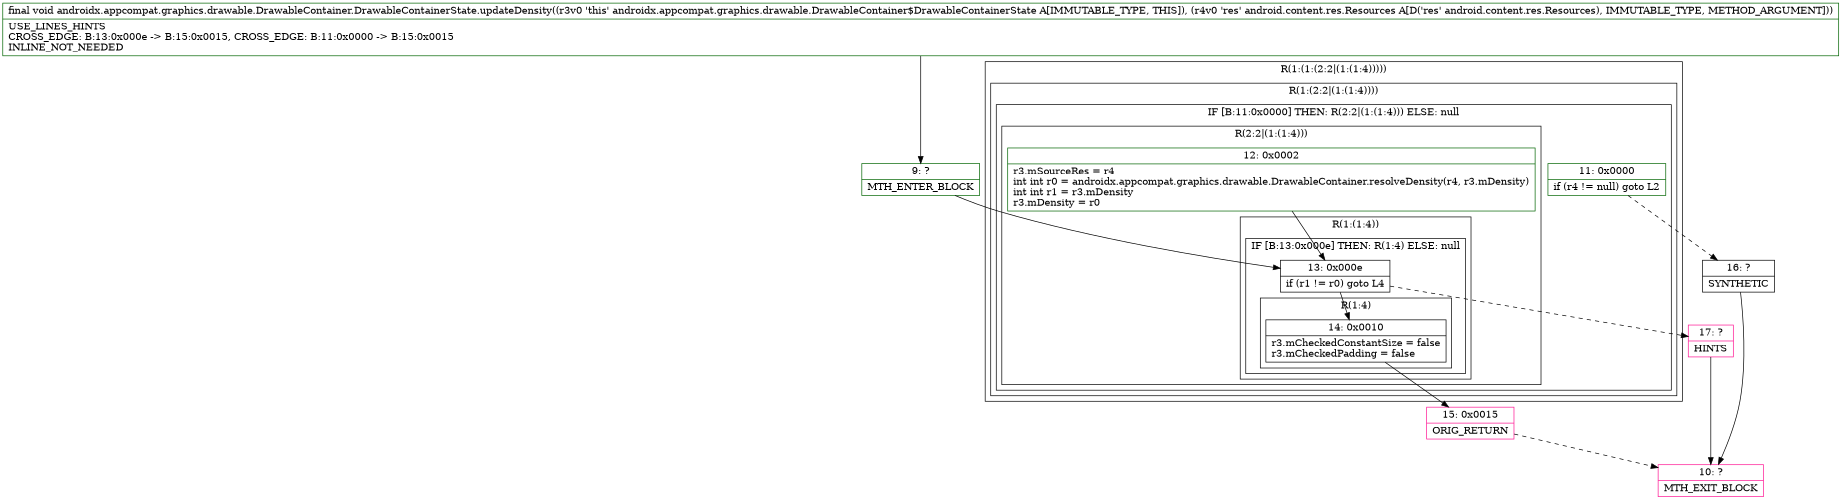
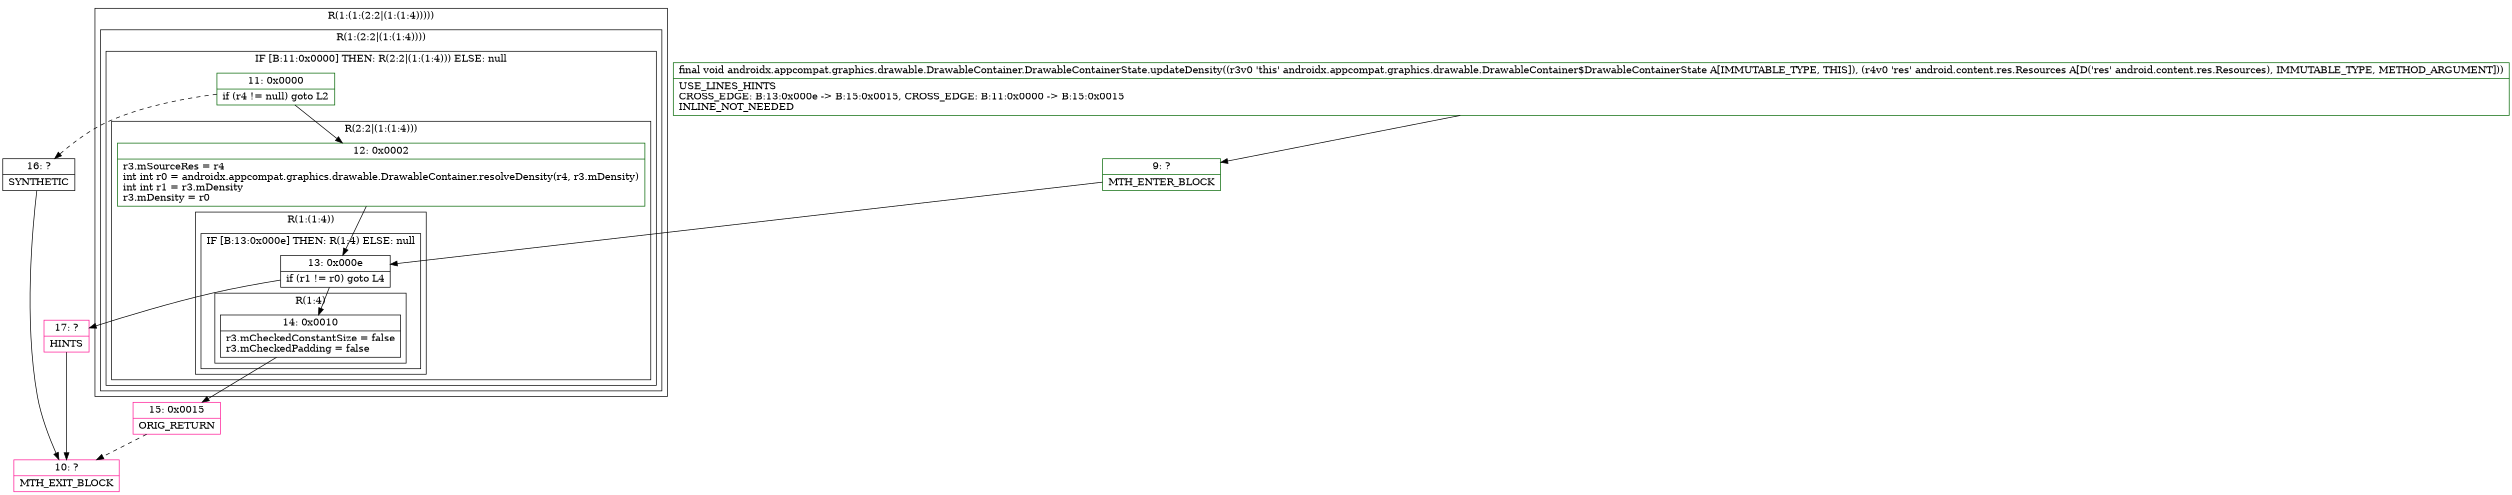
edge "11: 0x0000" -> "12: 0x0002": added
edge "13: 0x000e" -> "17: ?": style dashed -> solid
